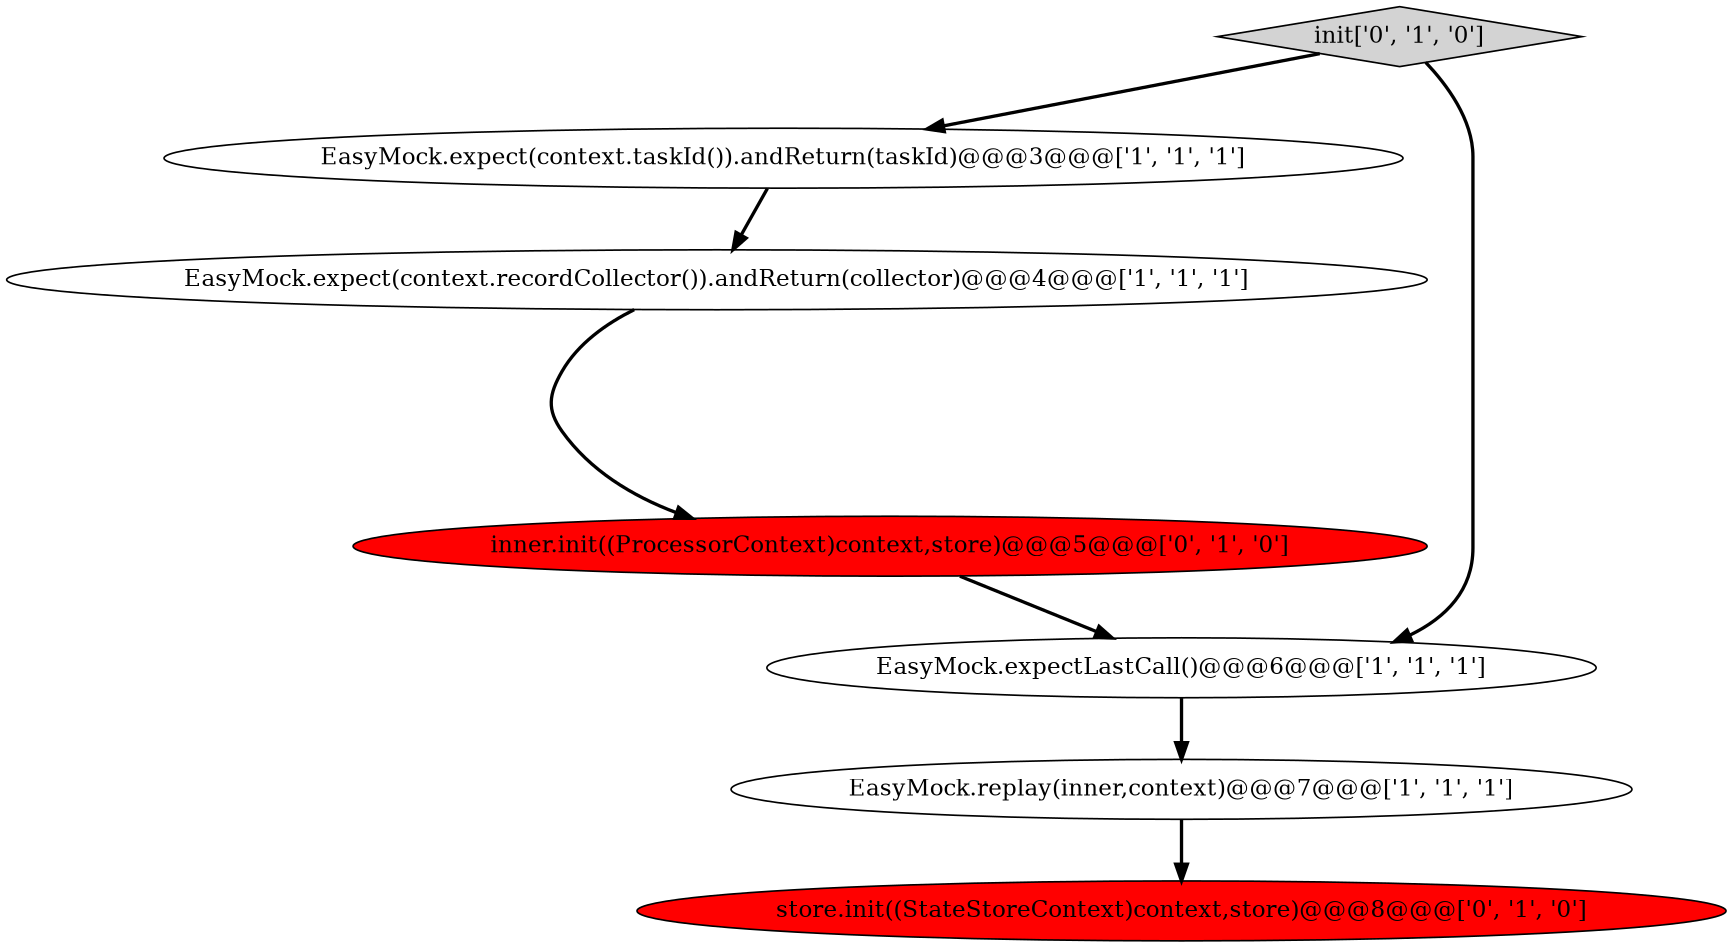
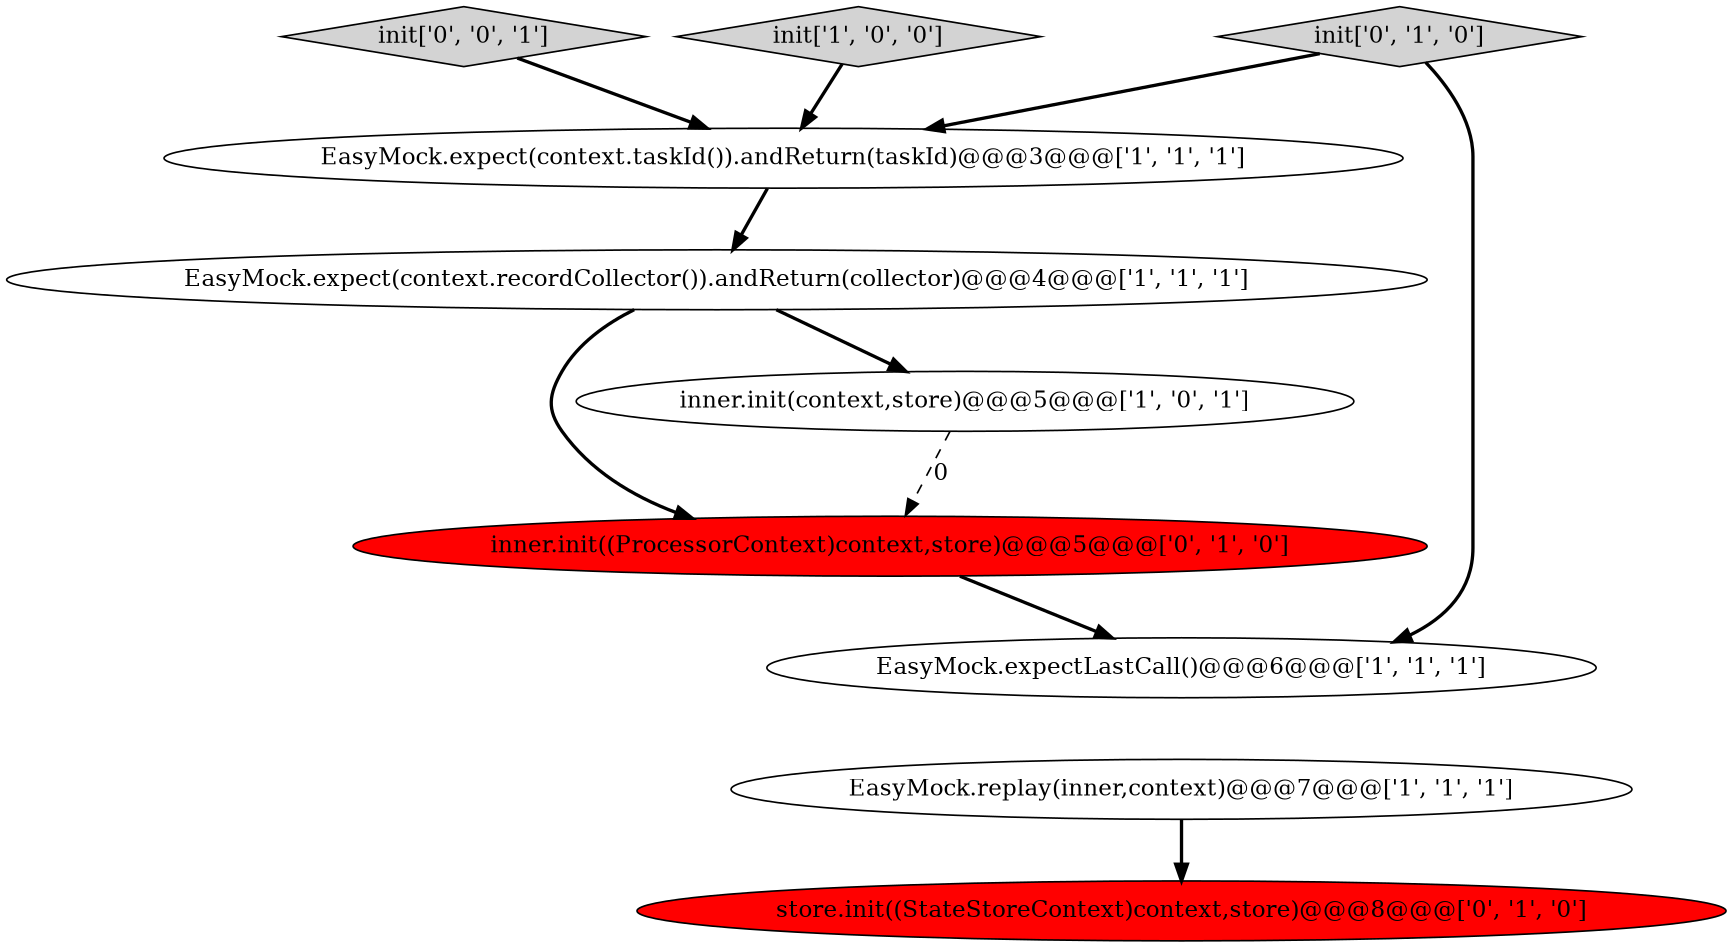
node "init['0', '0', '1']": added
node "init['1', '0', '0']": added
node "inner.init(context,store)@@@5@@@['1', '0', '1']": added
edge "EasyMock.expectLastCall()@@@6@@@['1', '1', '1']" -> "EasyMock.replay(inner,context)@@@7@@@['1', '1', '1']": removed
